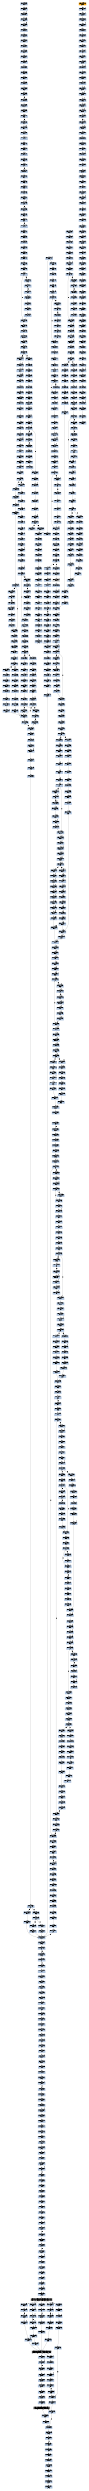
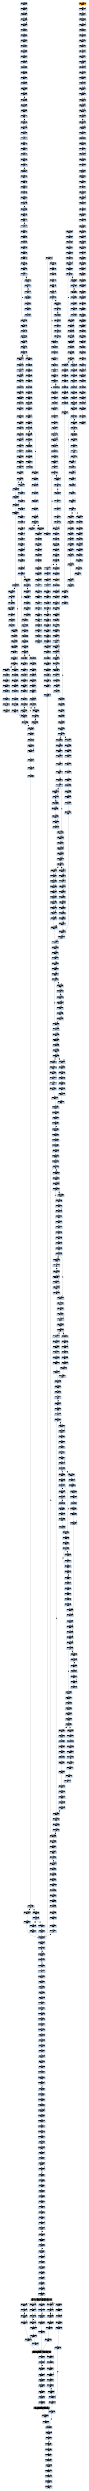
node "0x00479b2c movl": added
